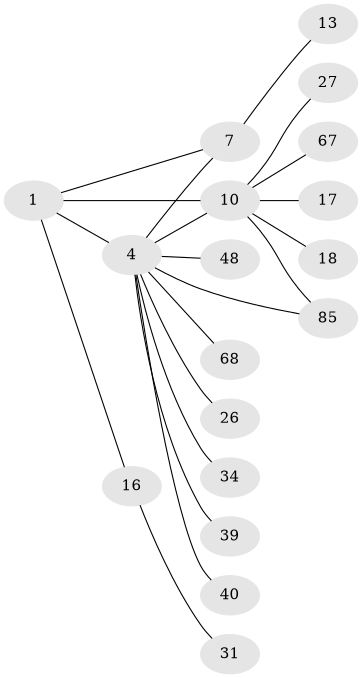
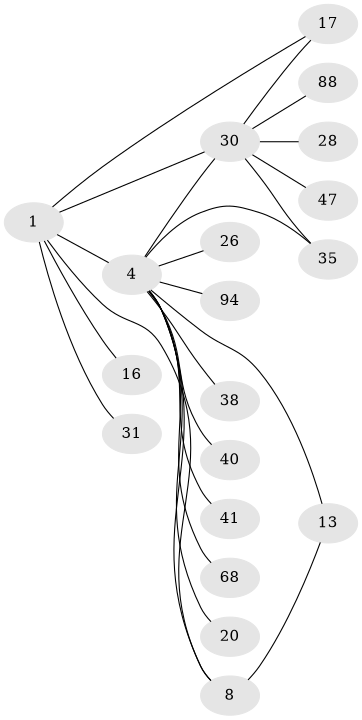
node "27": label "27" -> "28"
edge "17" -- "1": added
node "7": label "7" -> "8"
node "67": label "67" -> "47"
node "10": label "10" -> "30"
node "48": label "48" -> "41"
node "18": label "18" -> "88"
node "85": label "85" -> "35"
edge "4" -- "13": added
node "34": label "34" -> "94"
node "39": label "39" -> "38"
edge "16" -- "31": now "1" -- "31"
node "20": added
